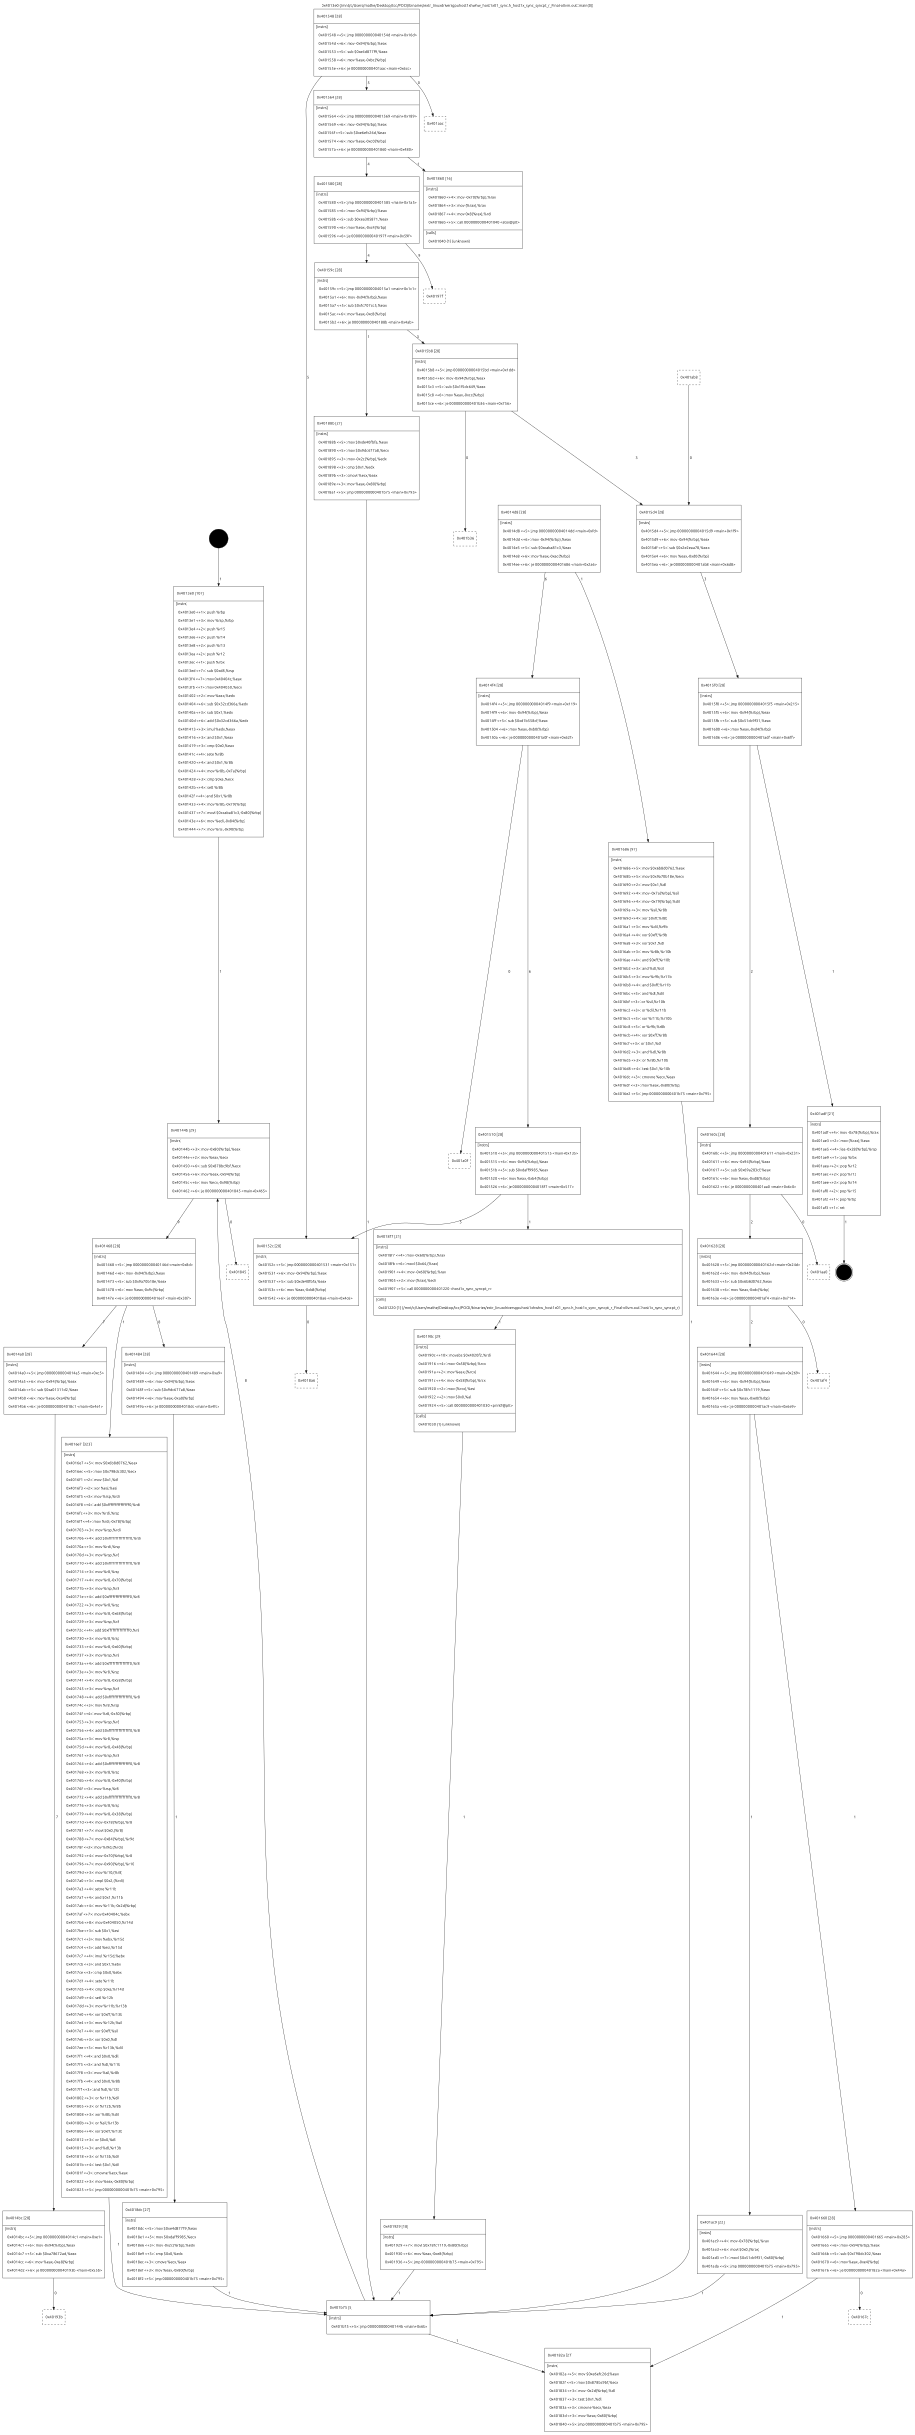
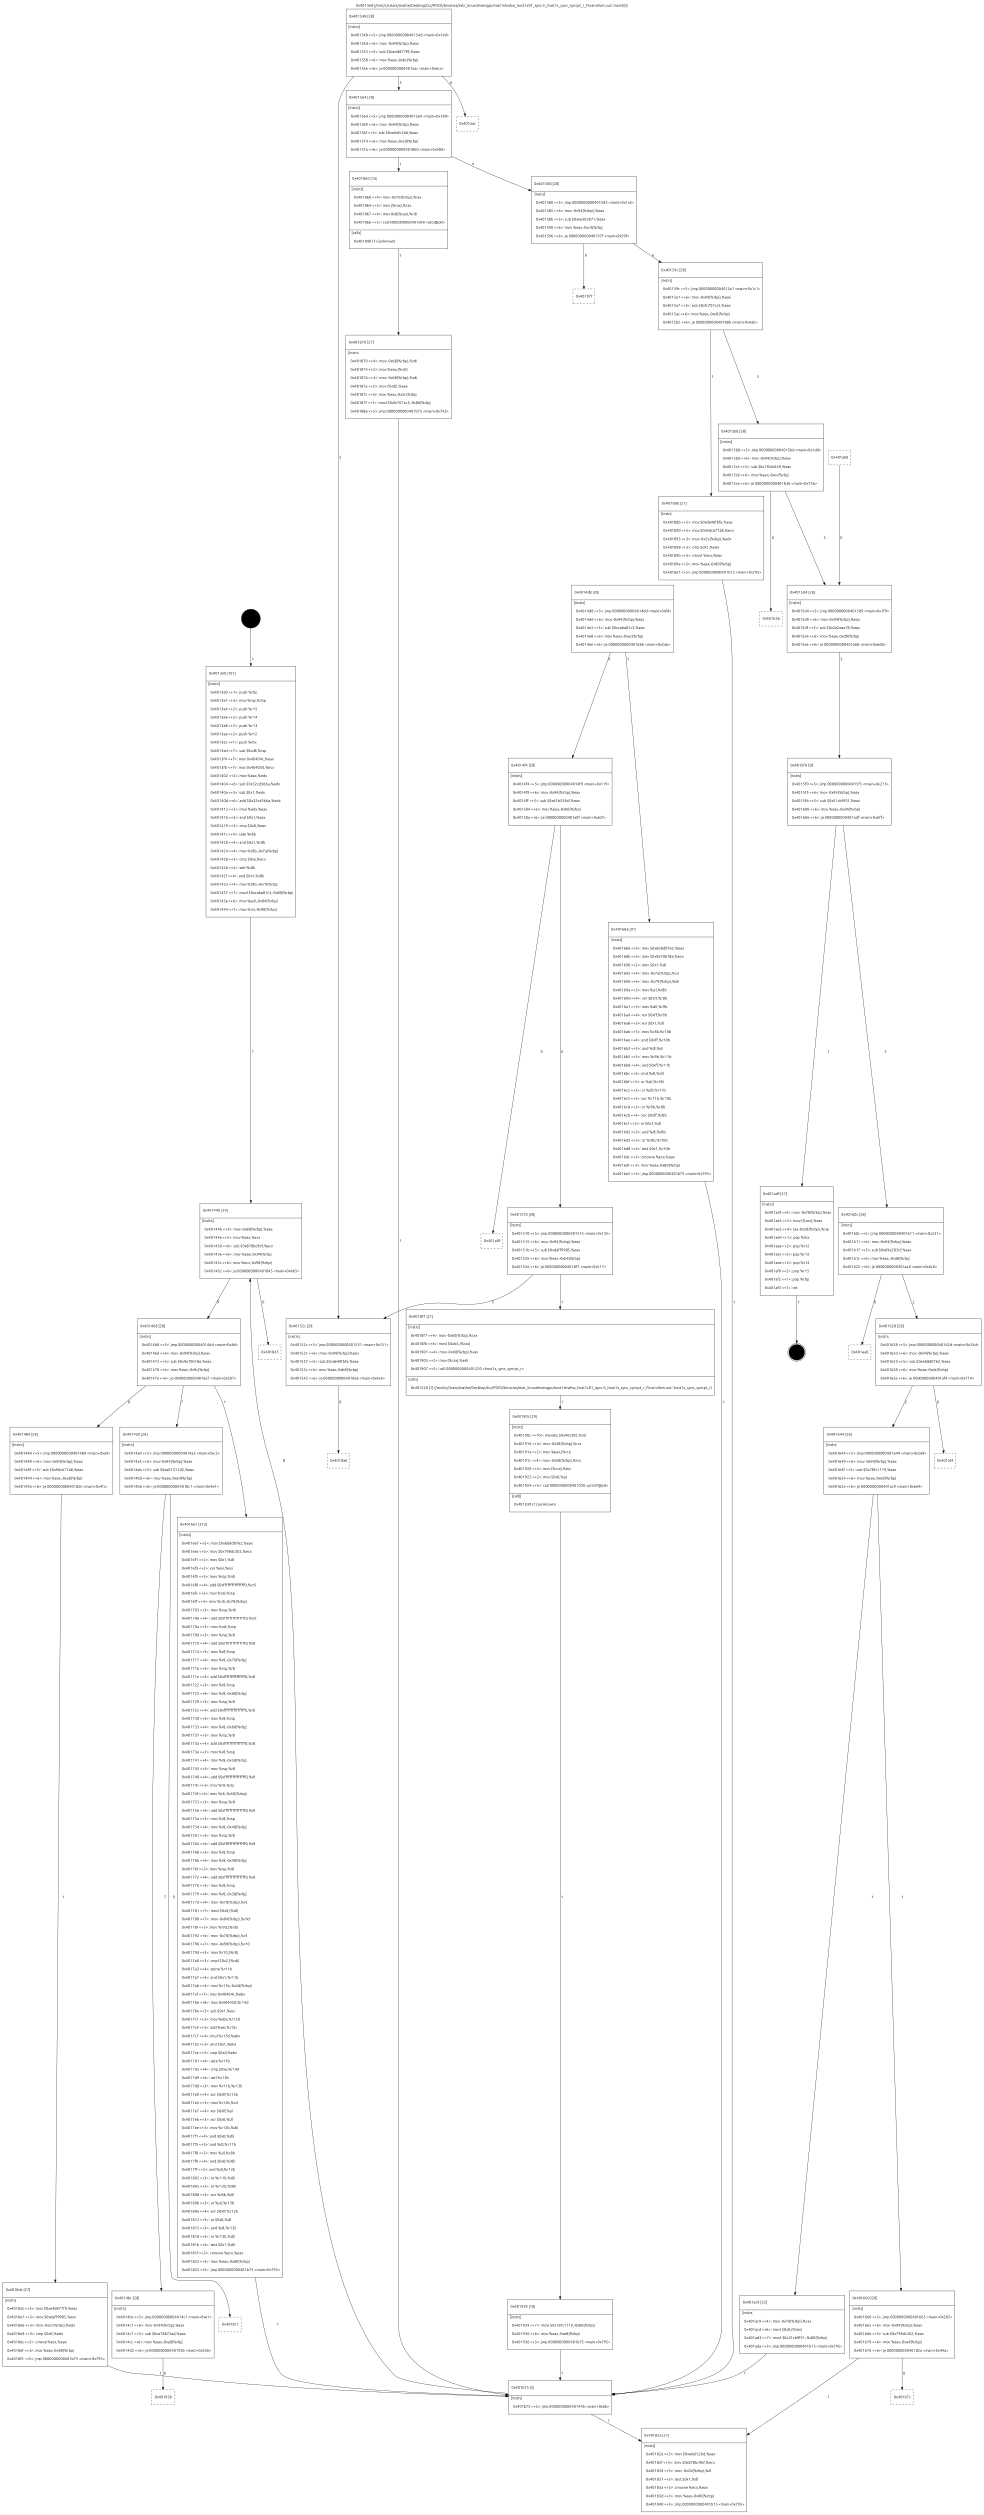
node "0x401870 [27]": added
node "0x4018c1": added
